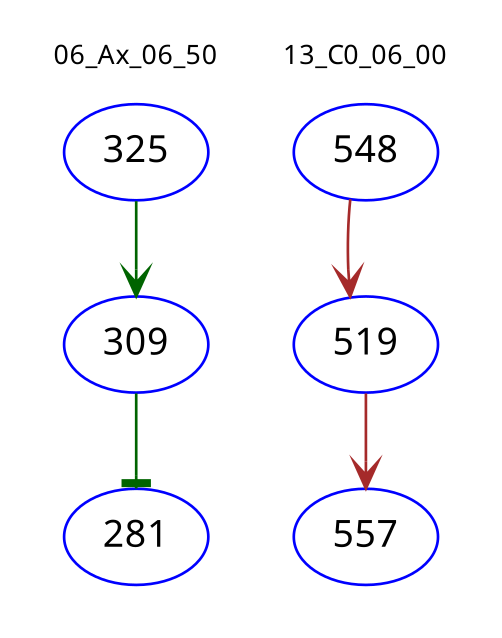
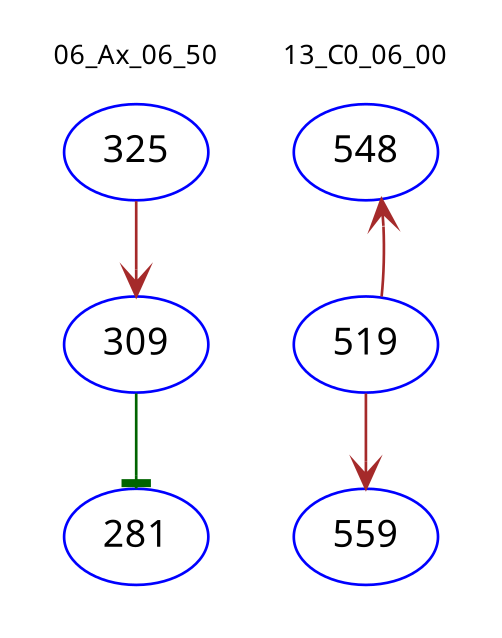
edge "325" -> "309": color darkgreen -> brown
edge "548" -> "519": reversed
node "557": label "557" -> "559"
